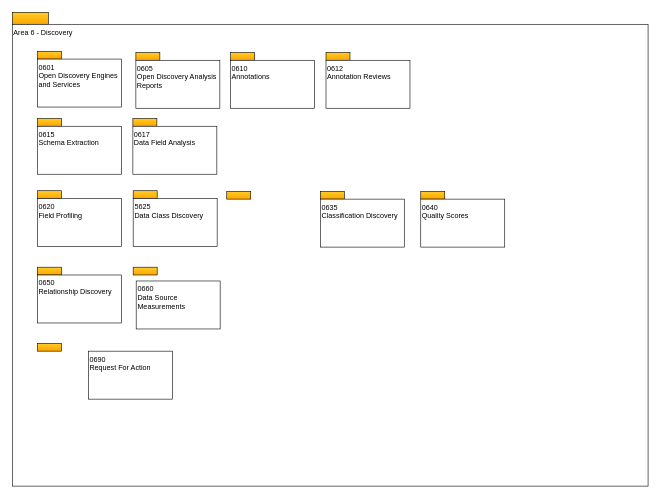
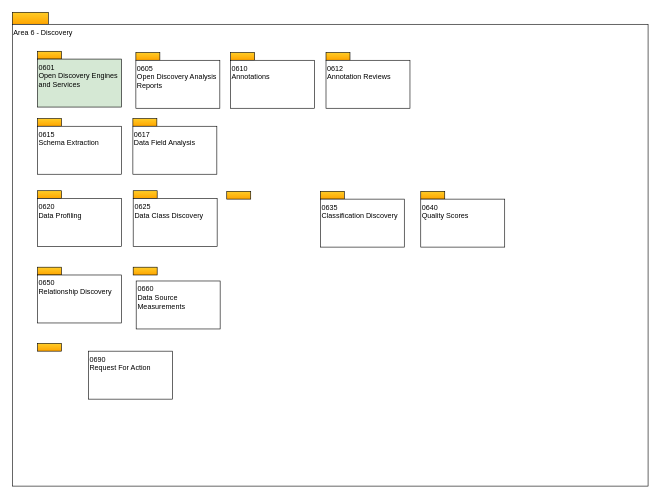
node "0601 Open Discovery Engines and Services": fillcolor #ffffff -> #d5e8d4
node "0620 Field Profiling": label "0620 Field Profiling" -> "0620 Data Profiling"
node "5625 Data Class Discovery": label "5625 Data Class Discovery" -> "0625 Data Class Discovery"
